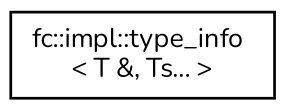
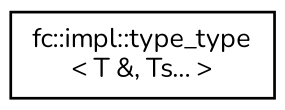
node "fc::impl::type_info < T &, Ts... >": label "fc::impl::type_info < T &, Ts... >" -> "fc::impl::type_type < T &, Ts... >"
